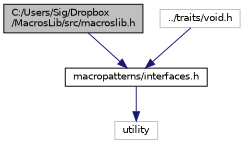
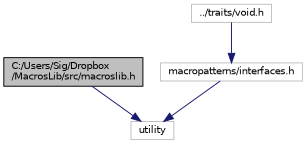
edge "C:/Users/Sig/Dropbox /MacrosLib/src/macroslib.h" -> "macropatterns/interfaces.h": now "C:/Users/Sig/Dropbox /MacrosLib/src/macroslib.h" -> "utility"
node "macropatterns/interfaces.h": color black -> grey75
